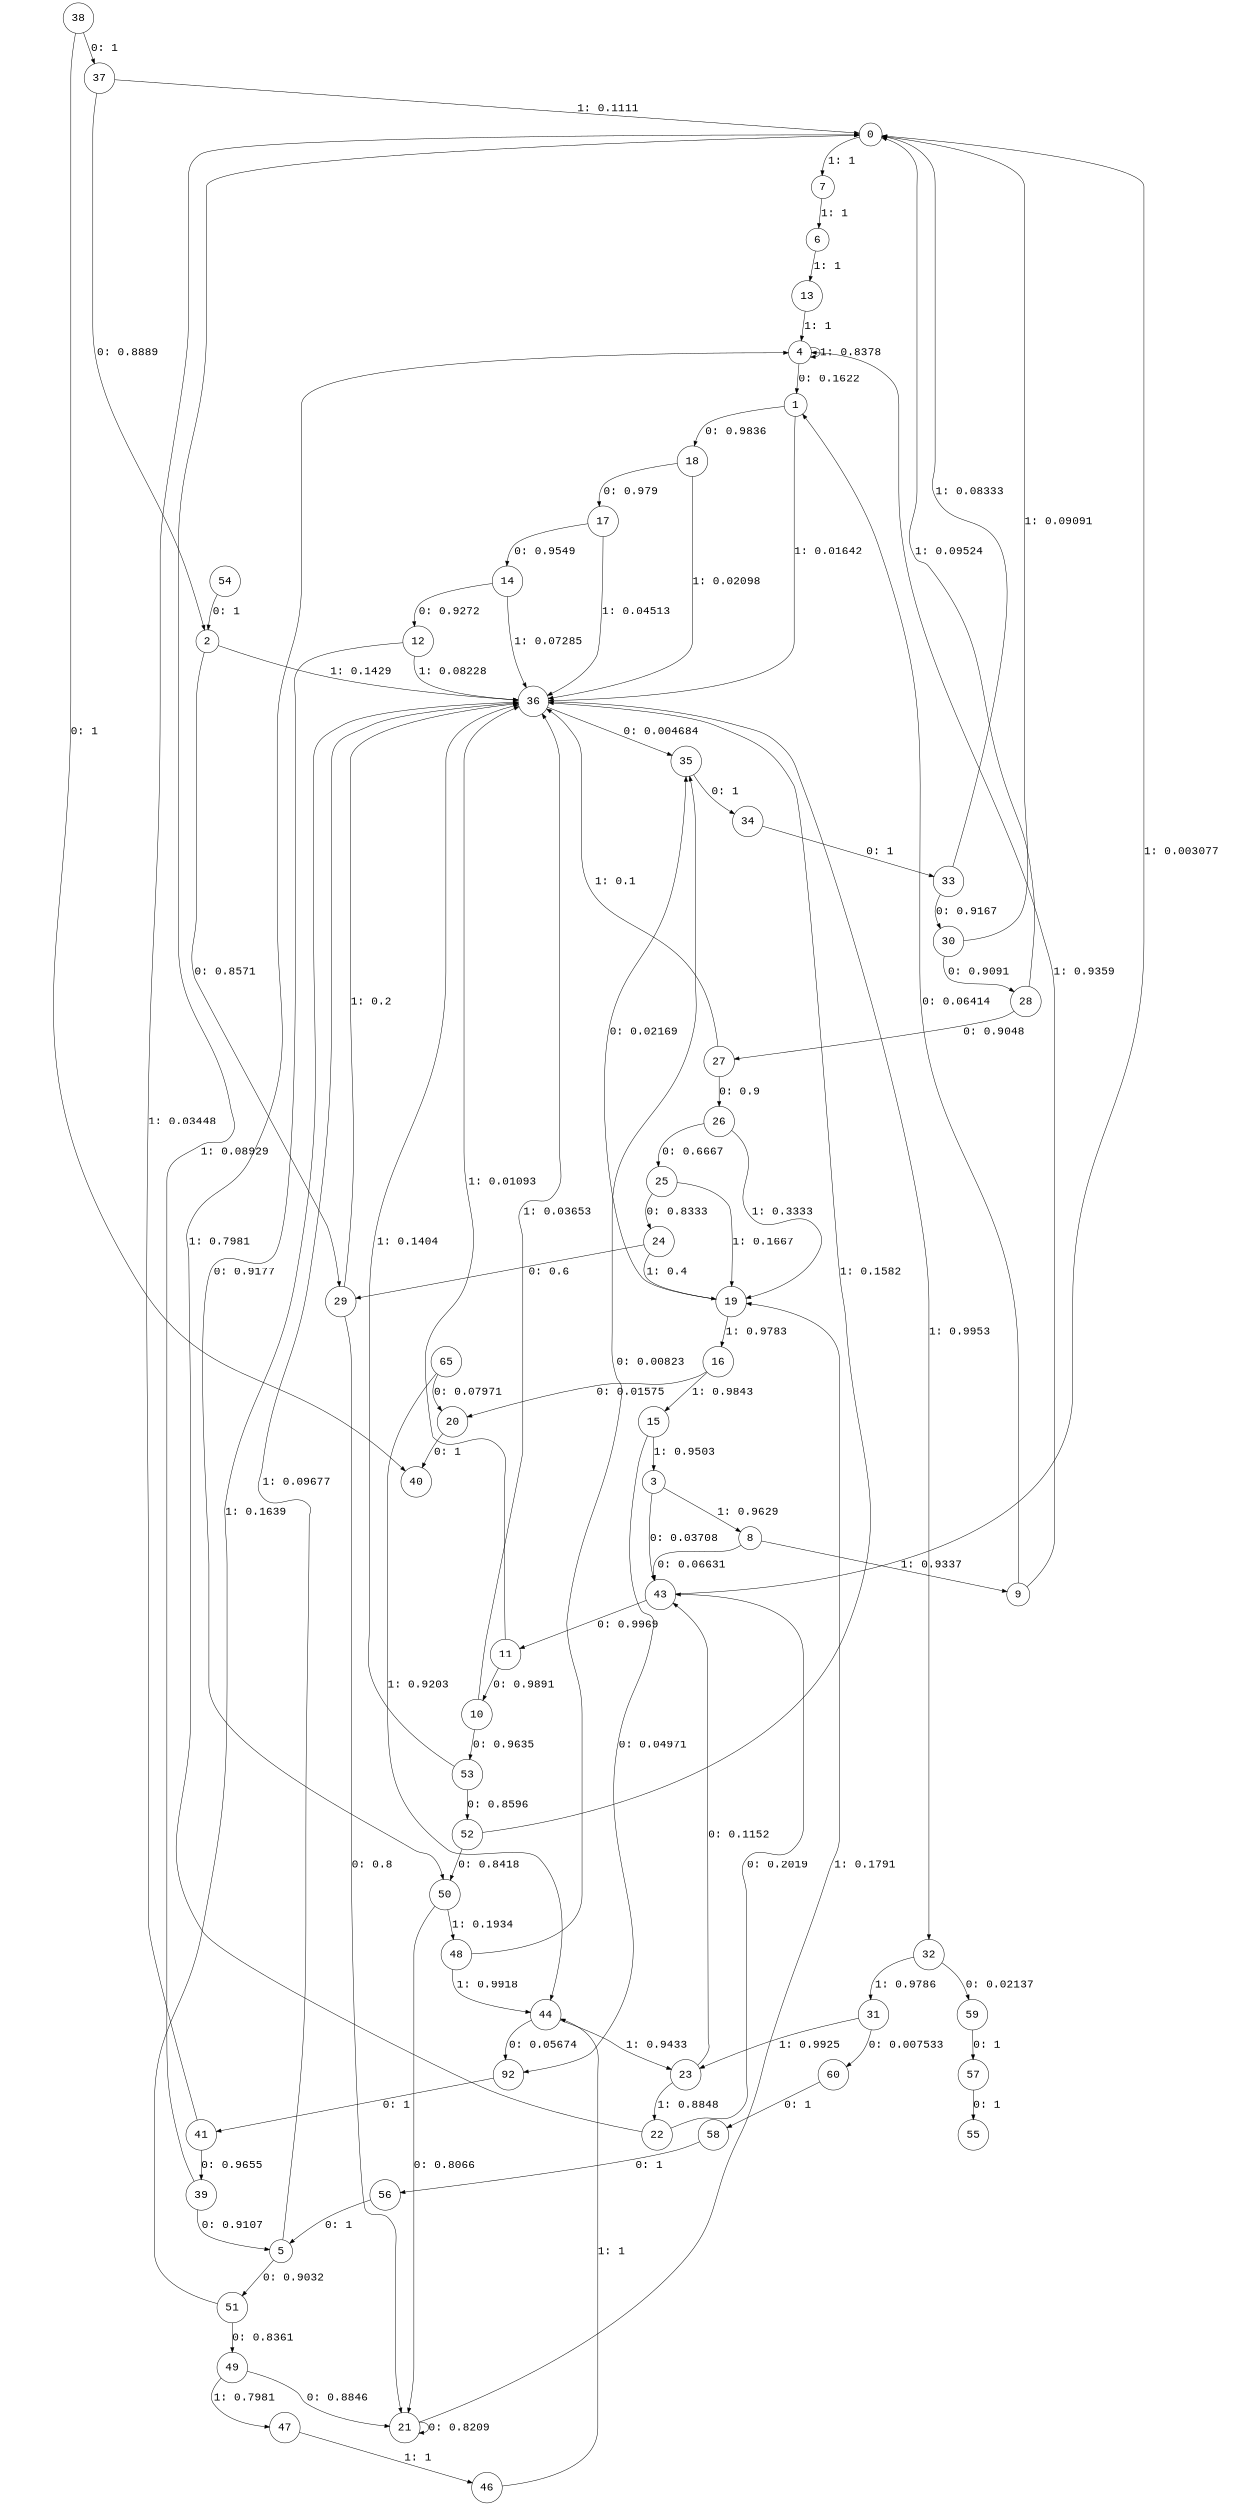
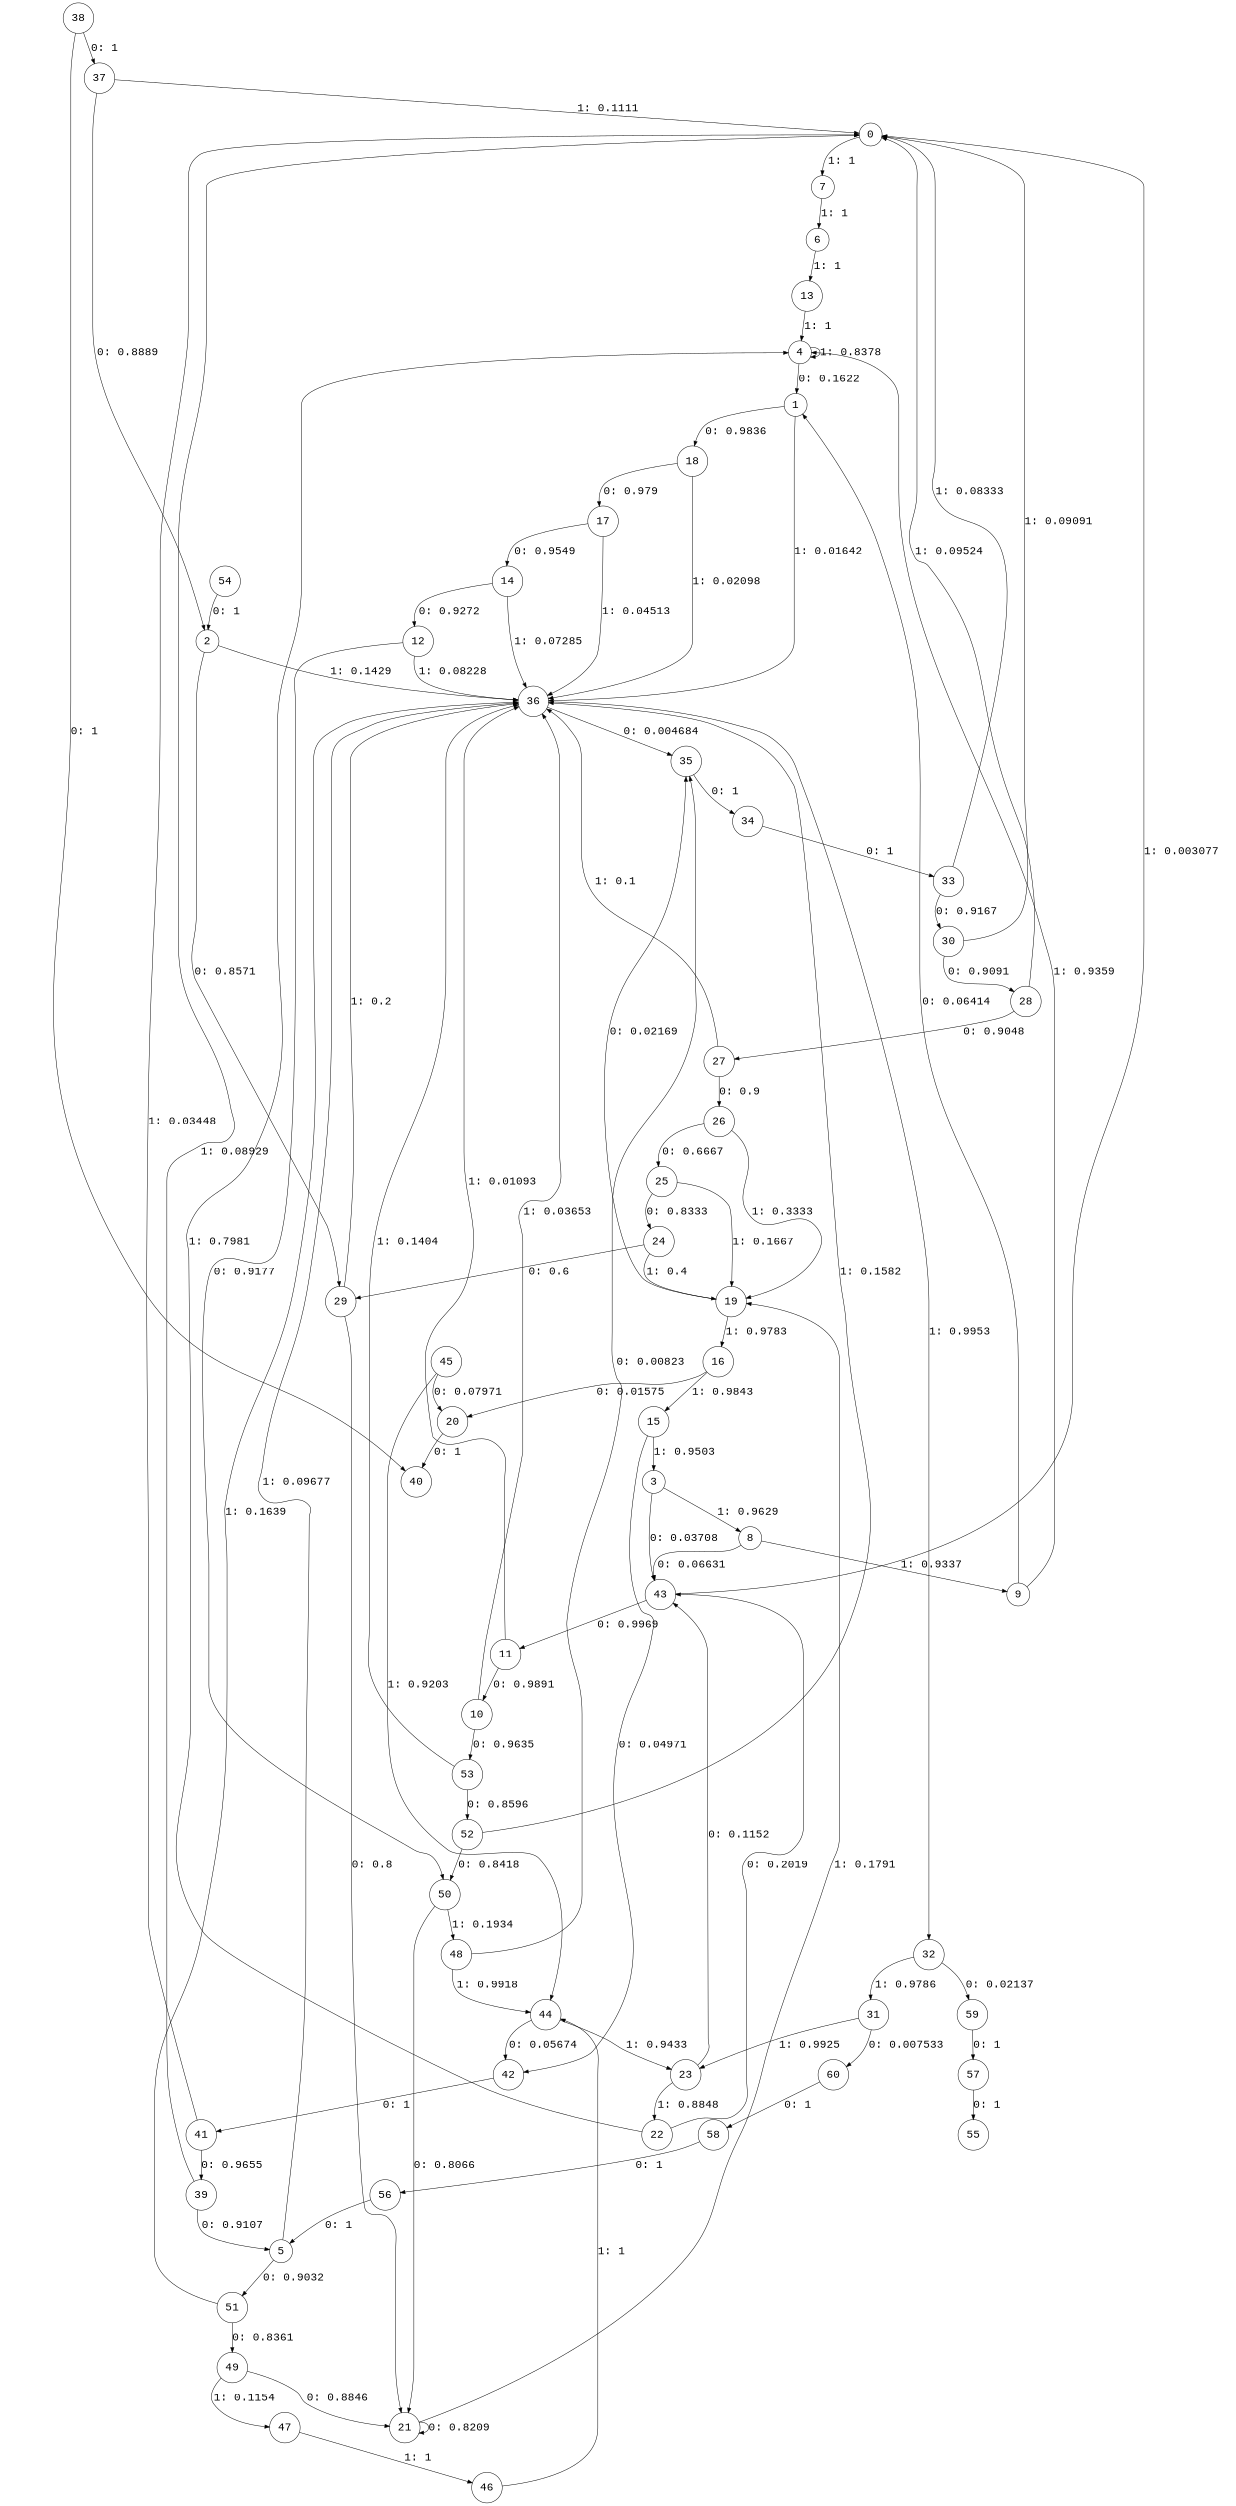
node "65": label "65" -> "45"
node "92": label "92" -> "42"
edge "49" -> "47": label "1: 0.7981   " -> "1: 0.1154   "
